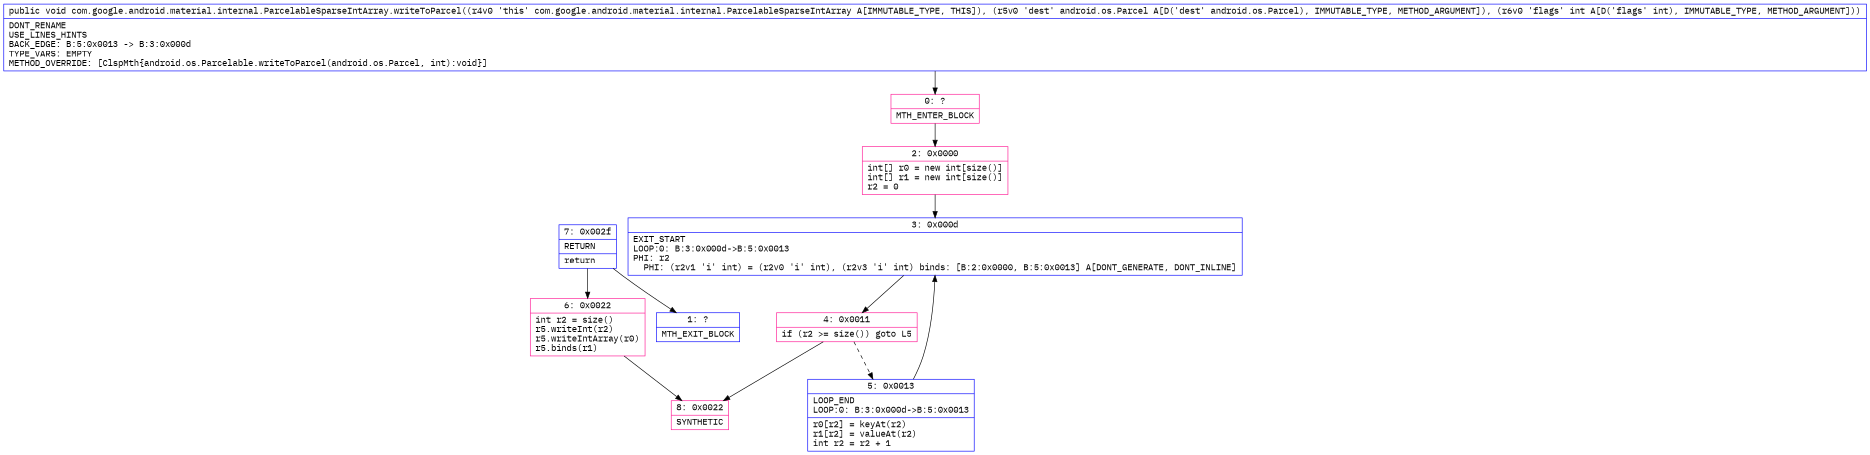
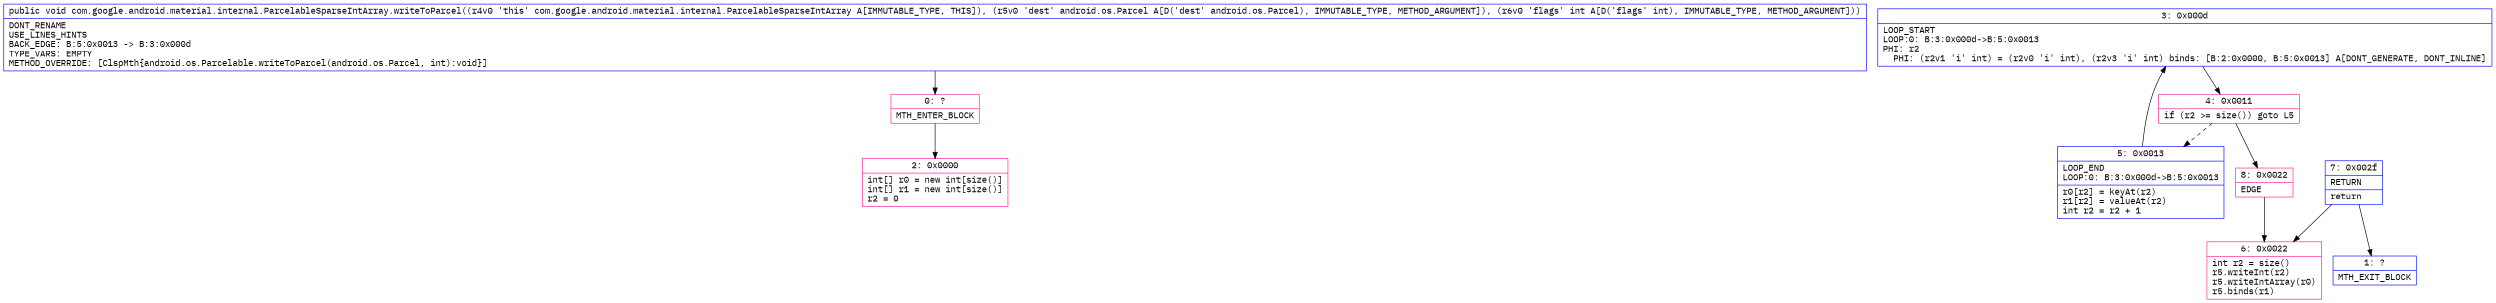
edge "2: 0x0000" -> "3: 0x000d": removed
node "3: 0x000d": text "EXIT_START" -> "LOOP_START"
edge "6: 0x0022" -> "8: 0x0022": reversed
node "8: 0x0022": text "SYNTHETIC" -> "EDGE"
